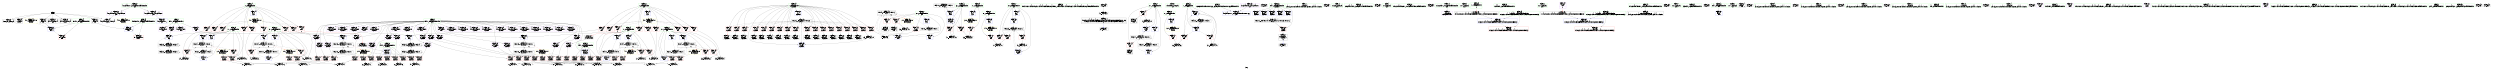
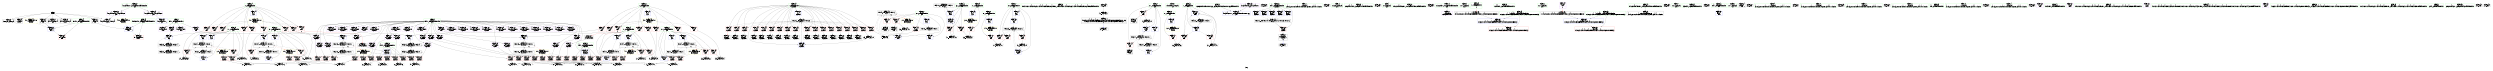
node "NodeID: 167": removed
